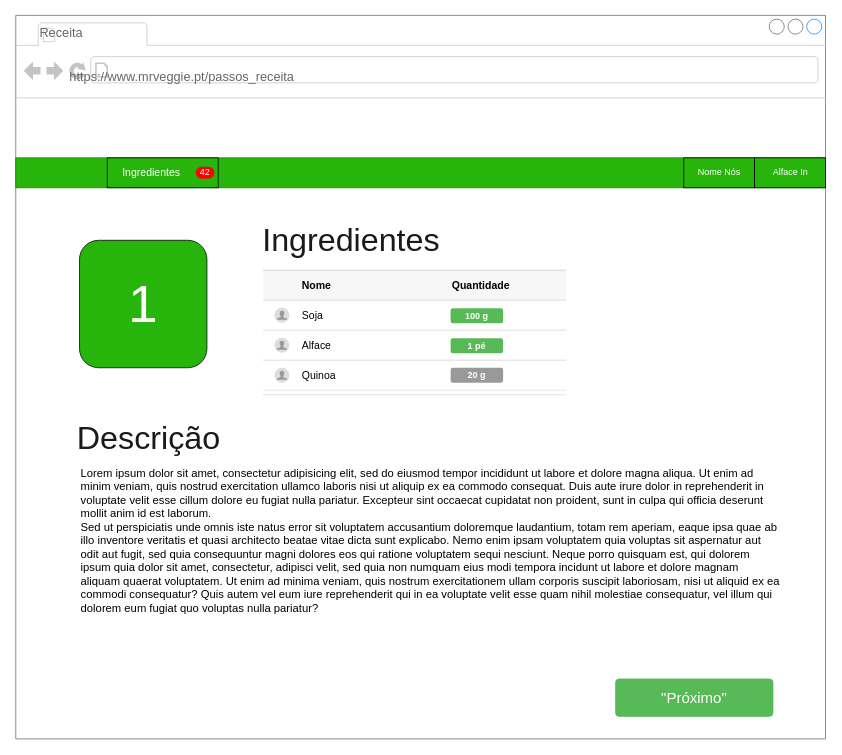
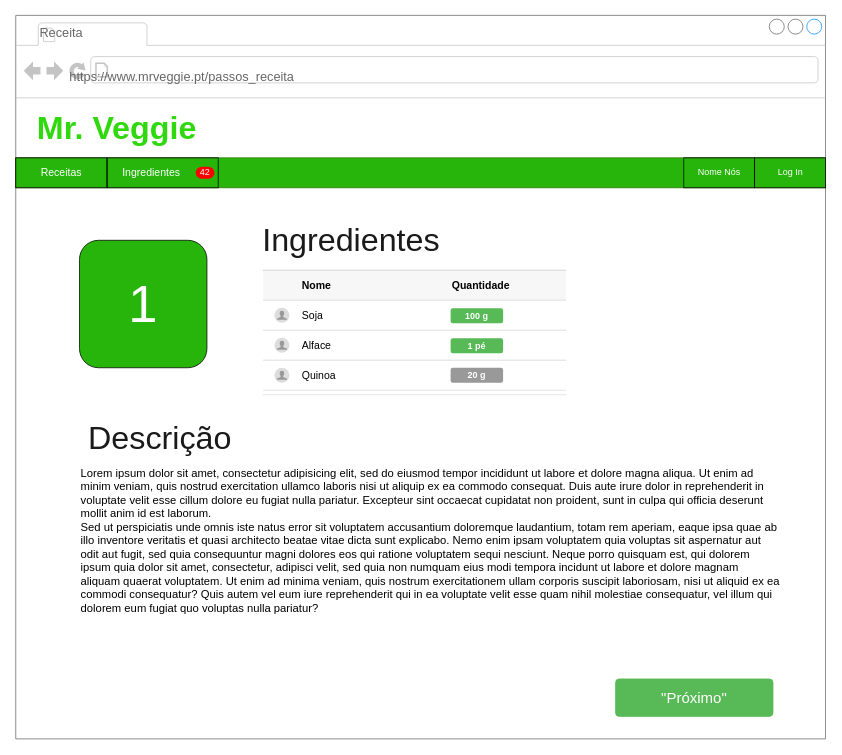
node "Mr. Veggie": added
node "Receitas": added
node "Alface In": label "Alface In" -> "Log In"
node "Descrição": moved (149, 438) -> (160, 438)
